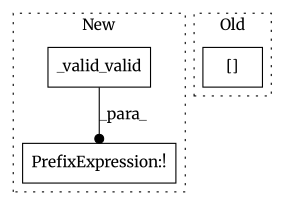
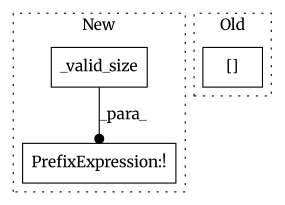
node "_valid_valid": label "_valid_valid" -> "_valid_size"
